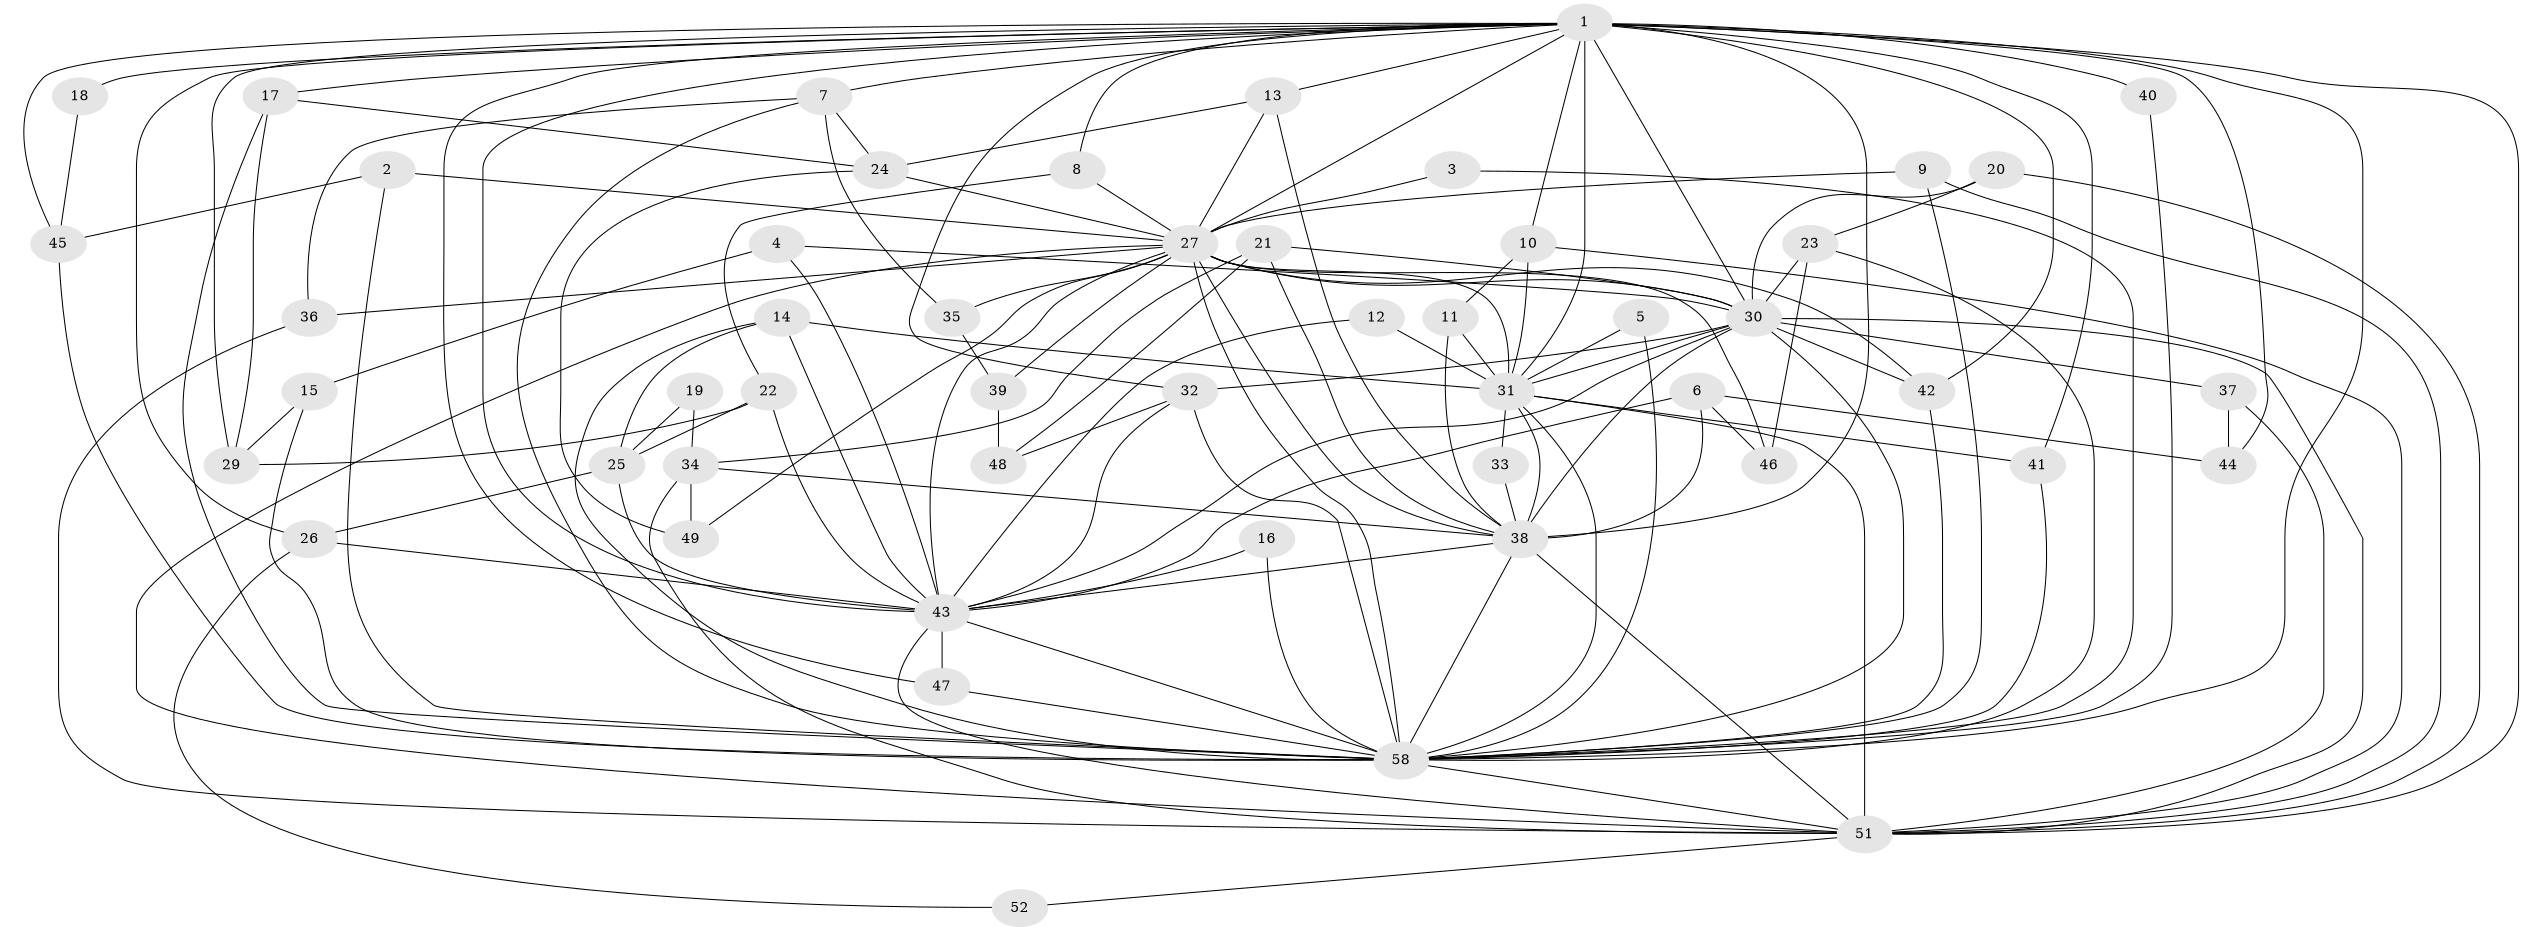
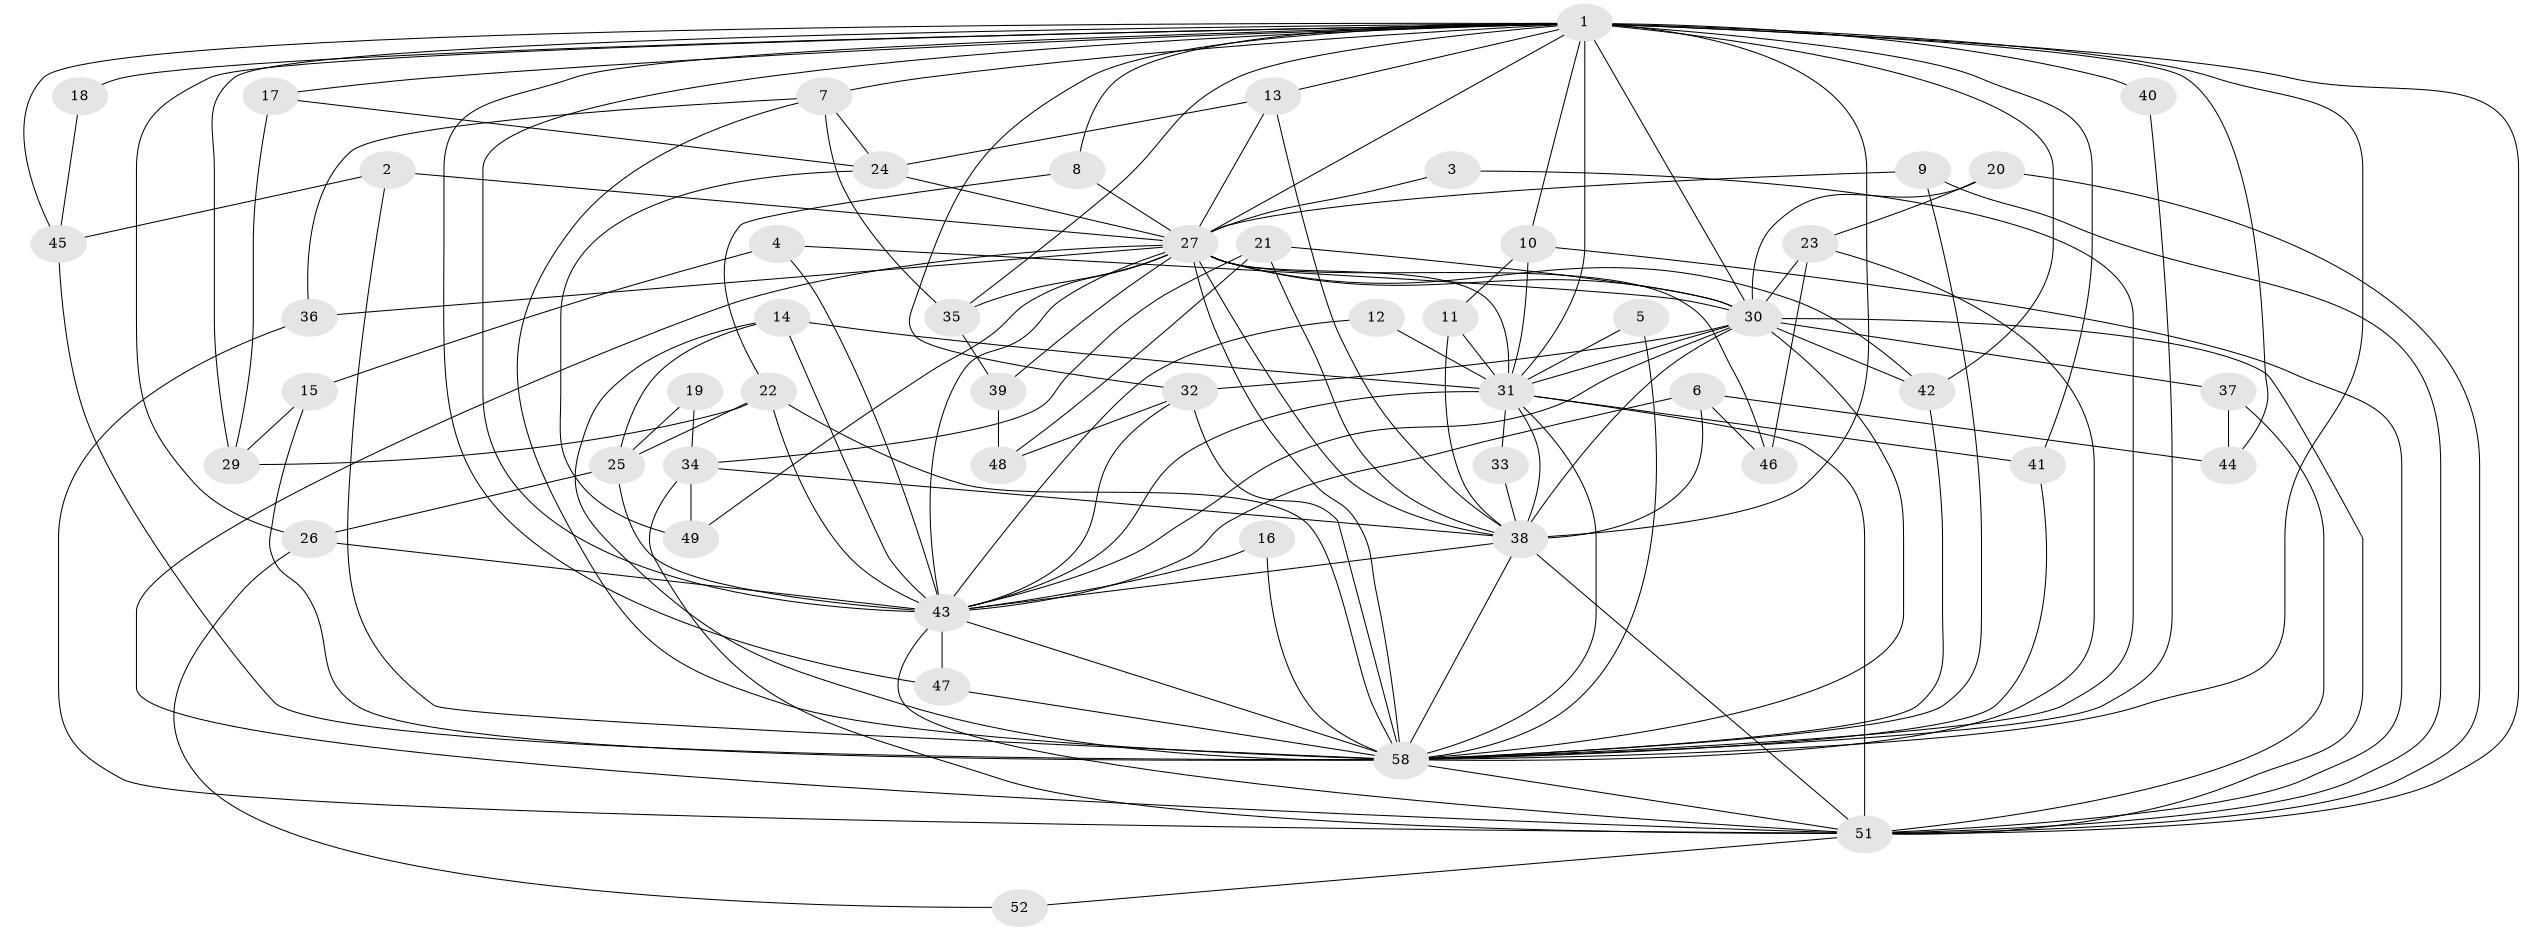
edge "1" -- "35": added
edge "31" -- "43": added
edge "17" -- "58": now "22" -- "58"
